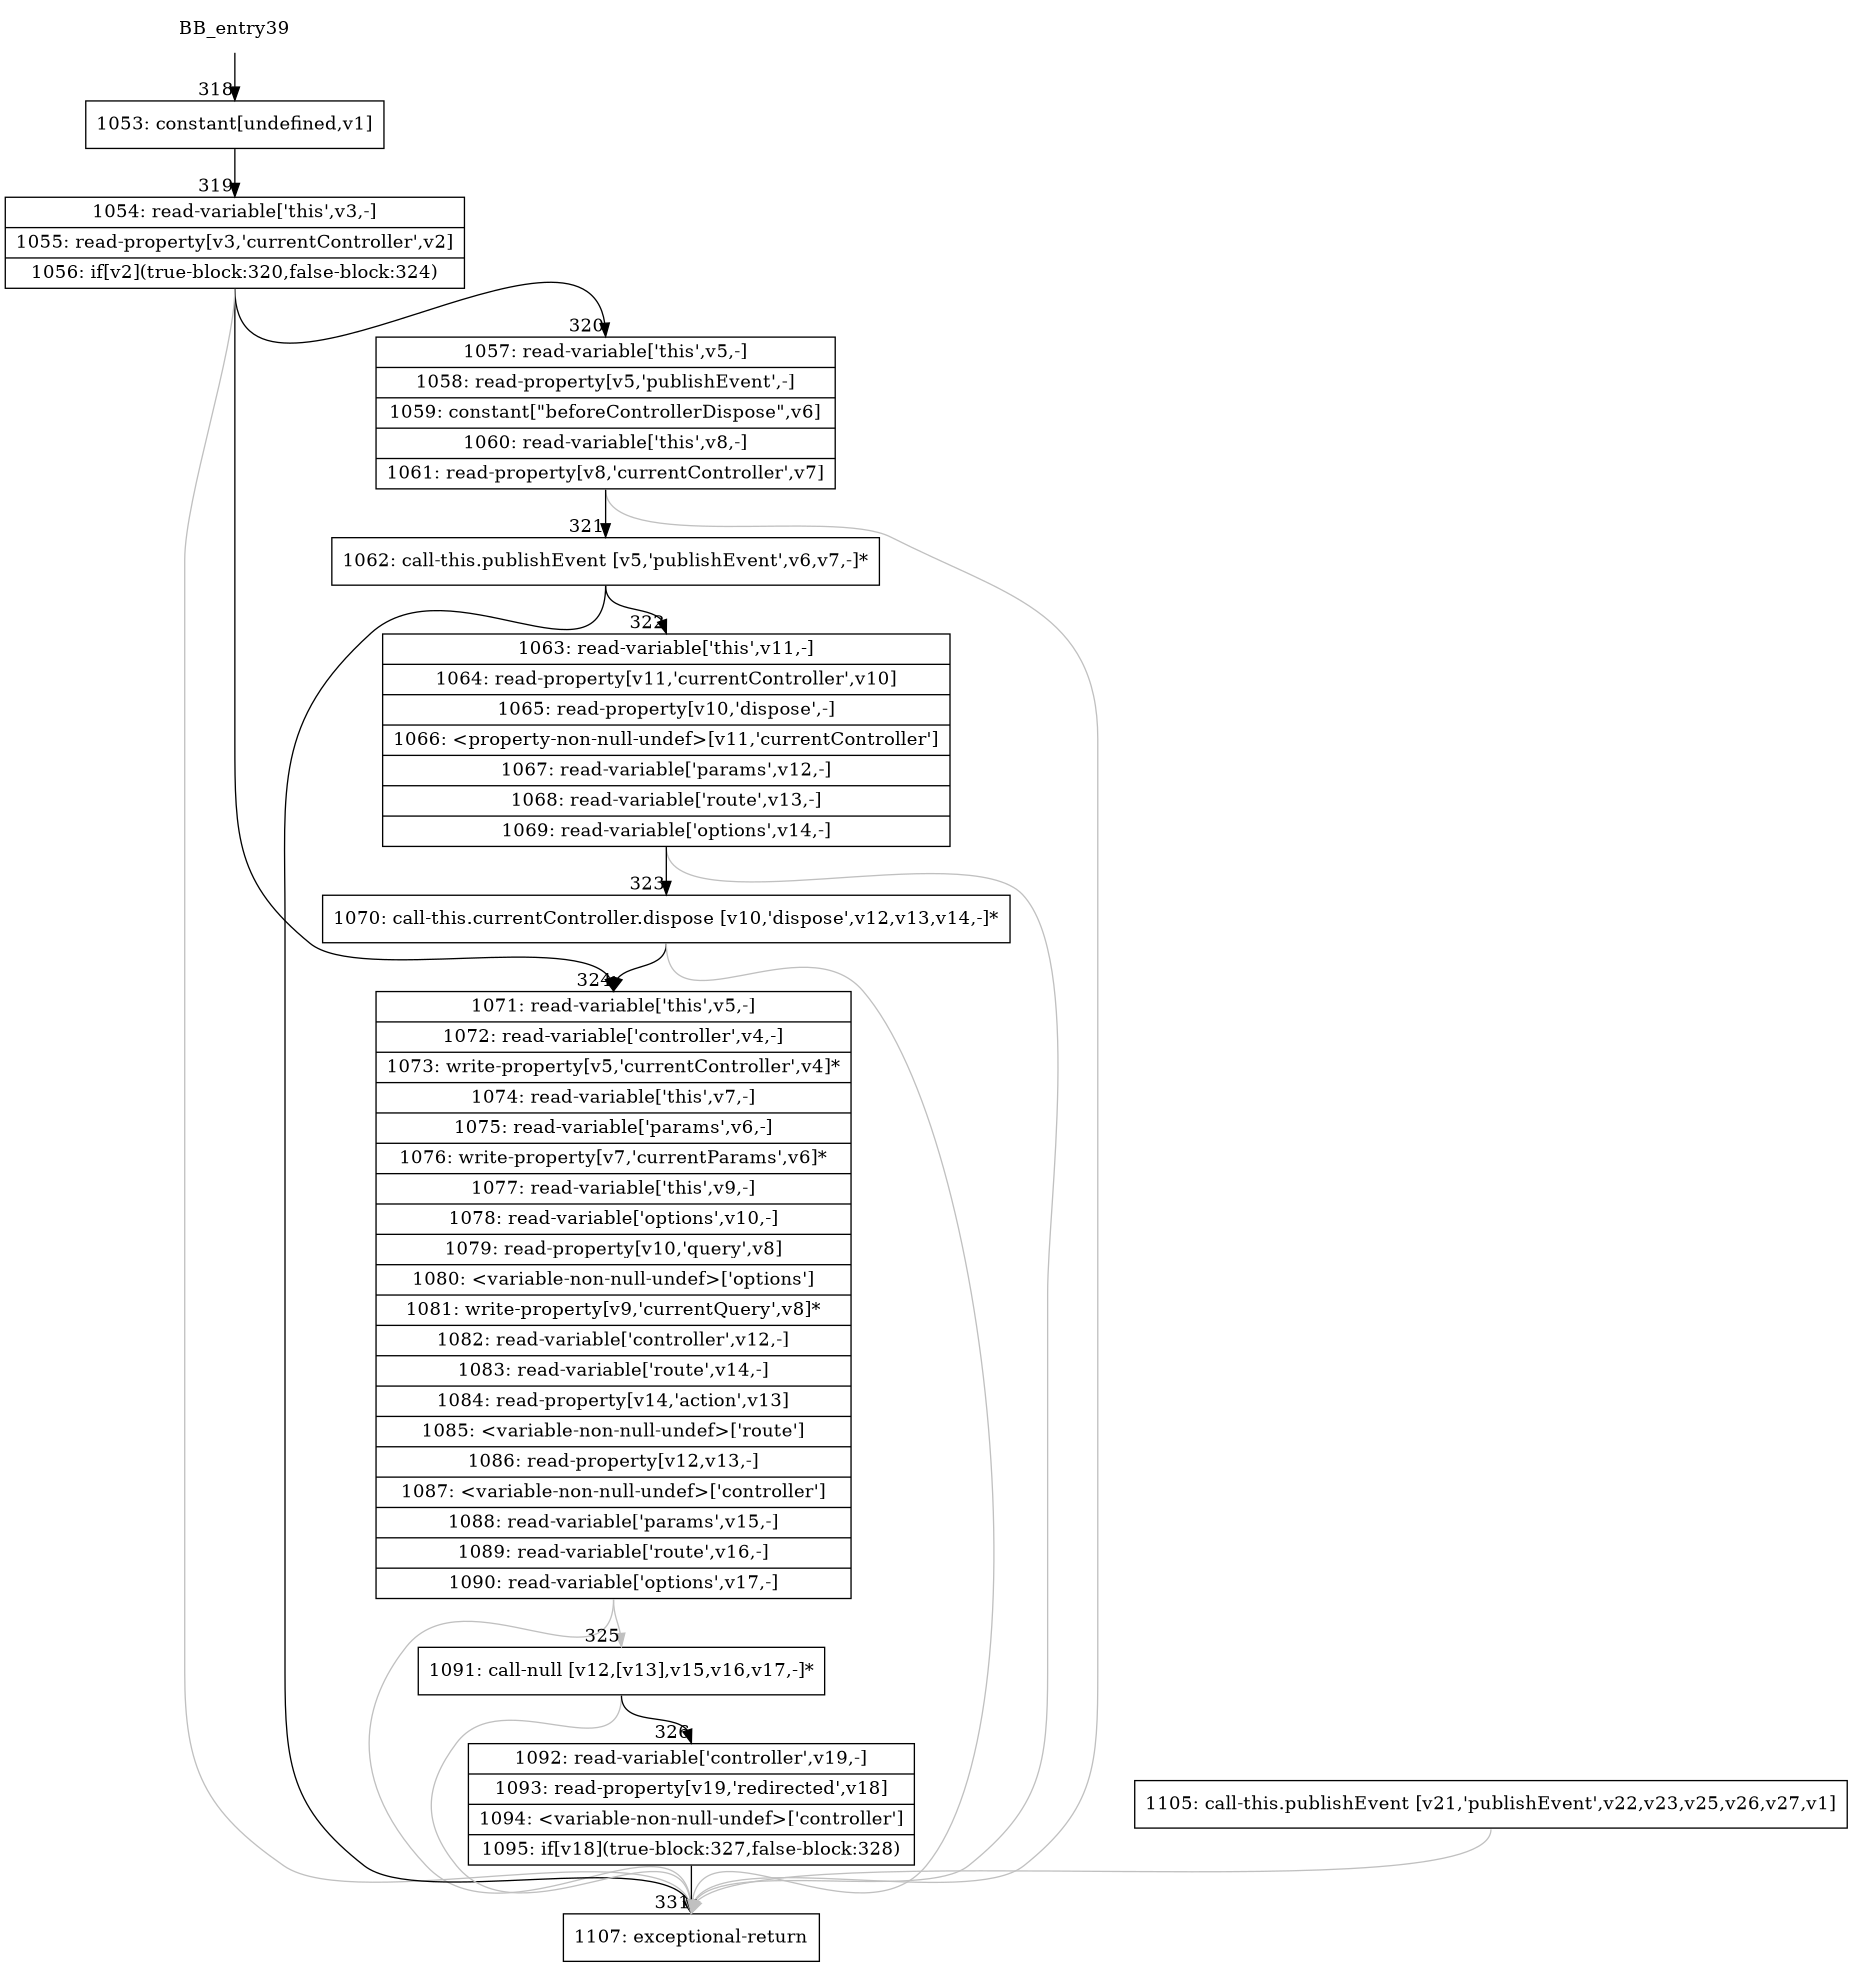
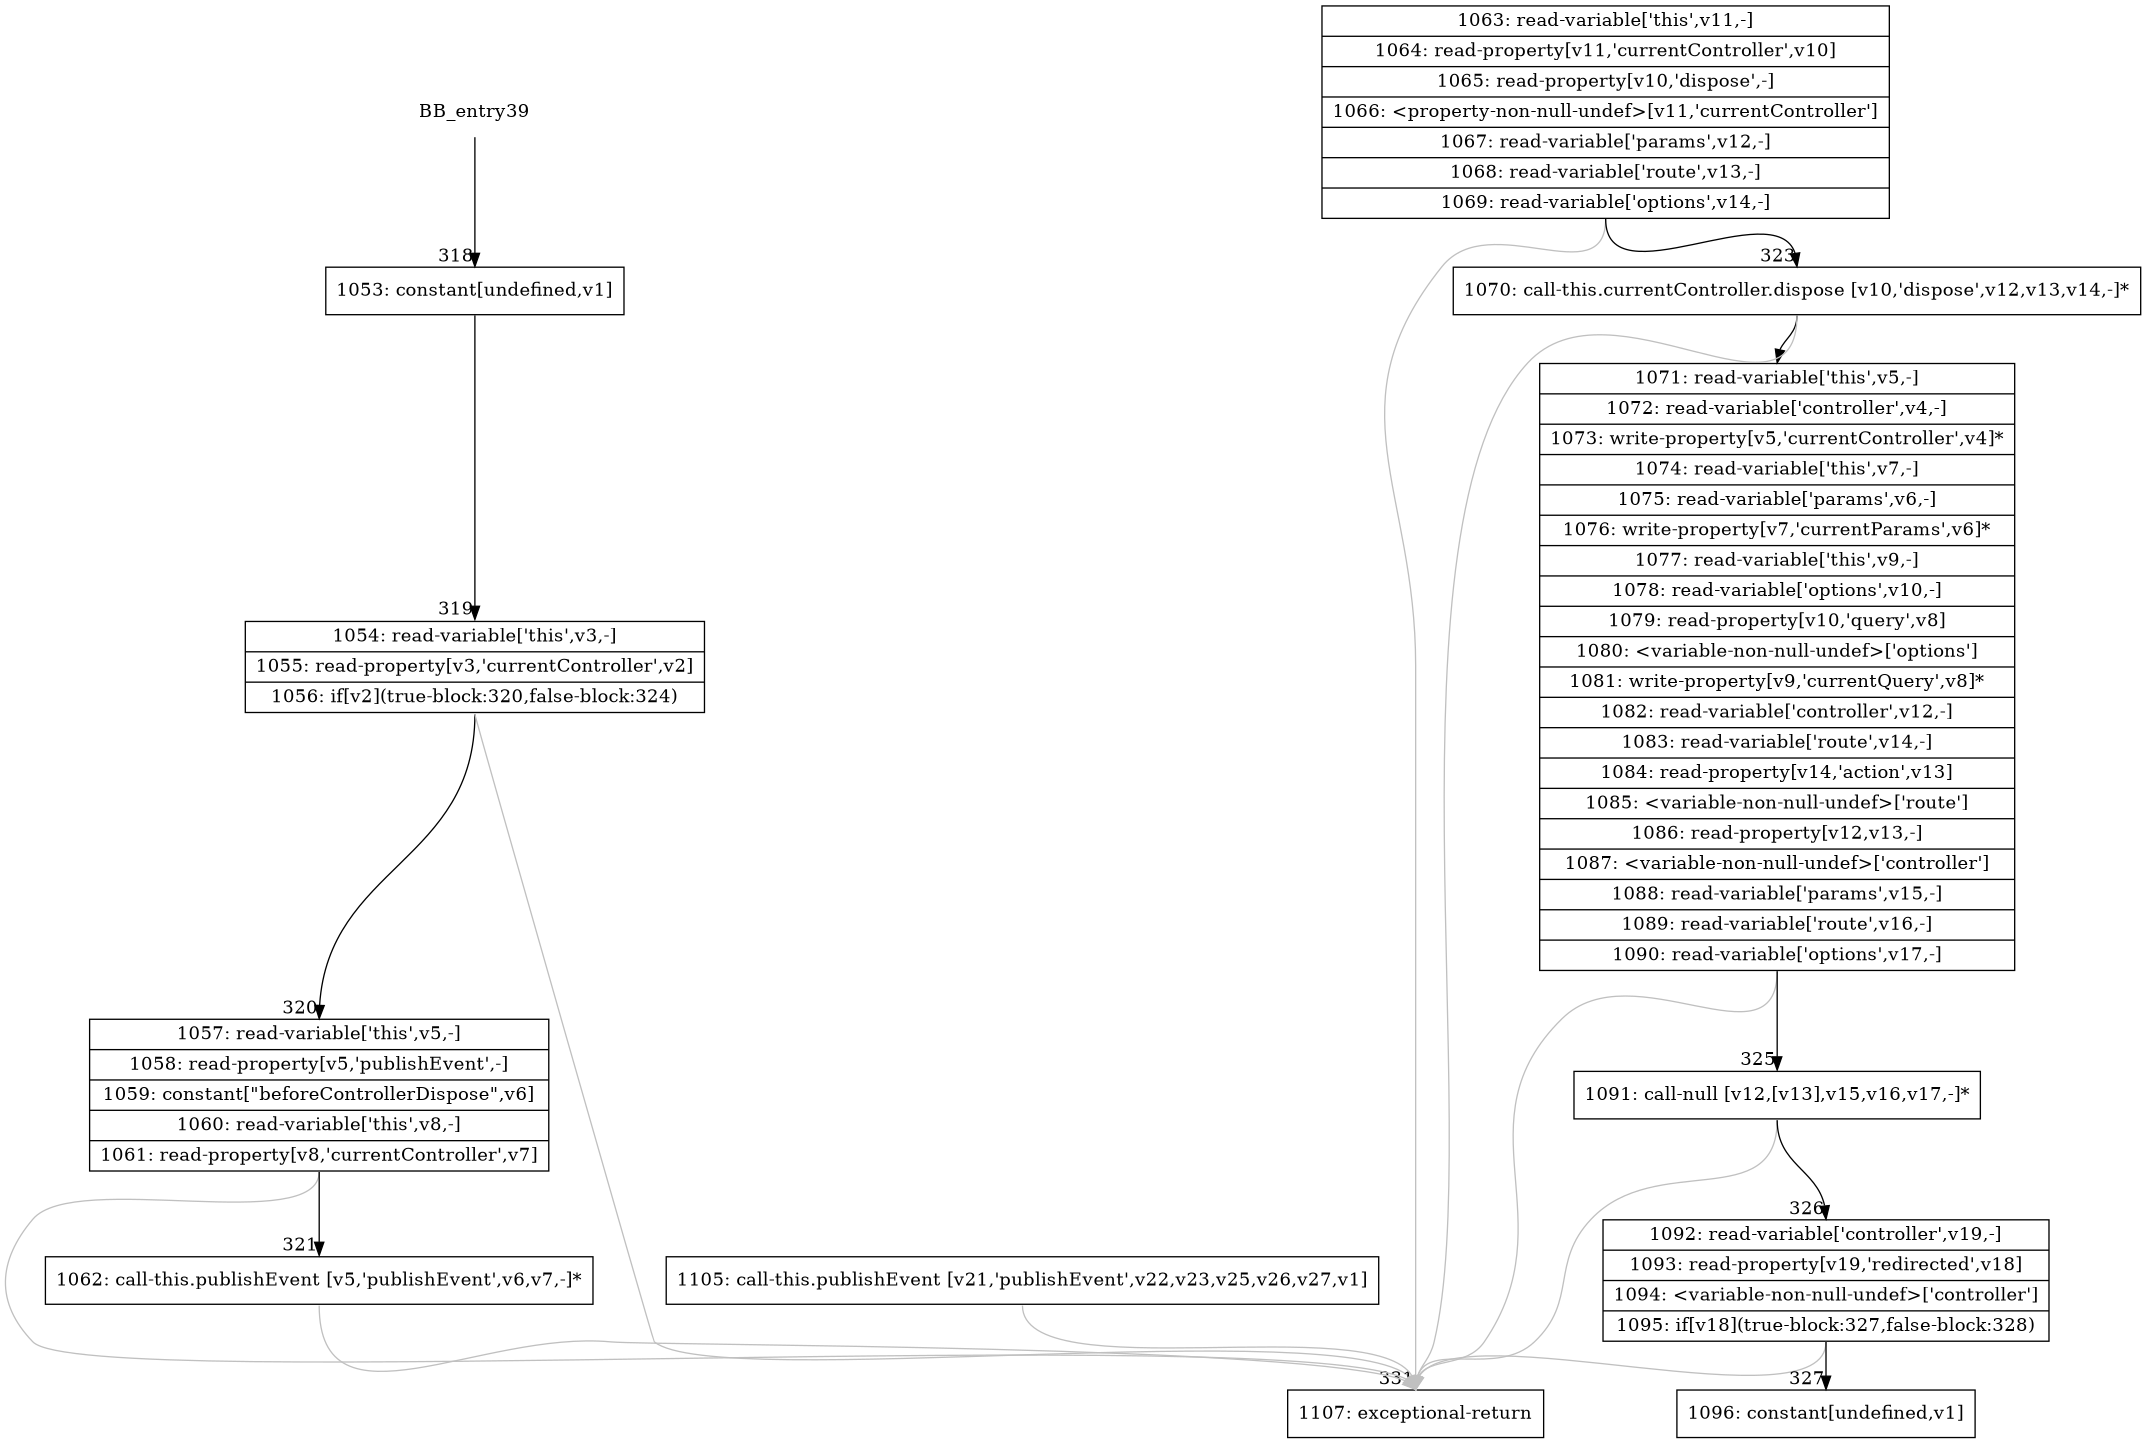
edge "1062: call-this.publishEvent [v5,'publishEvent',v6,v7,-]*" -> "1063: read-variable['this',v11,-]": removed
edge "1054: read-variable['this',v3,-]" -> "1071: read-variable['this',v5,-]": removed
edge "1062: call-this.publishEvent [v5,'publishEvent',v6,v7,-]*" -> "1107: exceptional-return": color black -> gray
node "1096: constant[undefined,v1]": added
edge "1071: read-variable['this',v5,-]" -> "1091: call-null [v12,[v13],v15,v16,v17,-]*": color gray -> black
edge "1092: read-variable['controller',v19,-]" -> "1107: exceptional-return": color black -> gray
